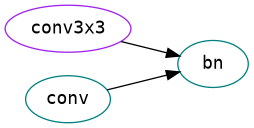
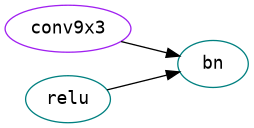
node "conv3x3": label "conv3x3" -> "conv9x3"
node "conv": label "conv" -> "relu"
